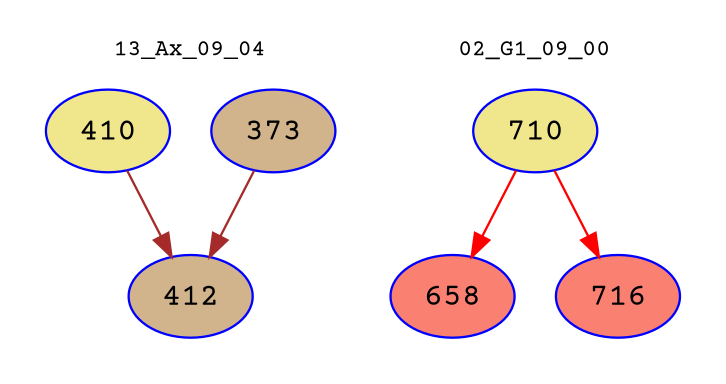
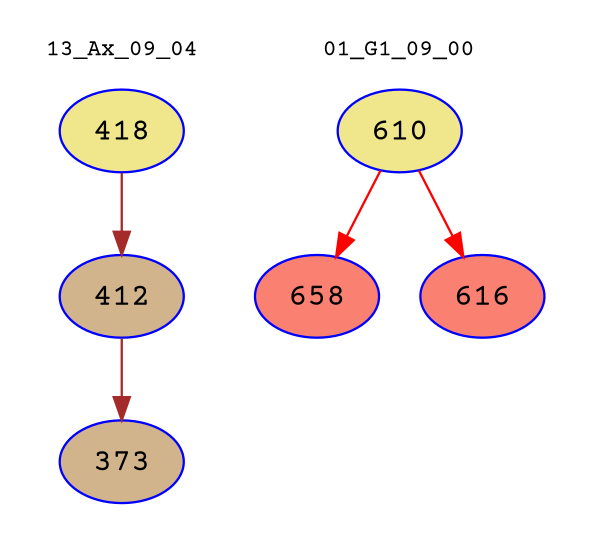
cluster "02_G1_09_00": label "02_G1_09_00" -> "01_G1_09_00"
node "410": label "410" -> "418"
node "710": label "710" -> "610"
edge "373" -> "412": reversed
node "716": label "716" -> "616"
